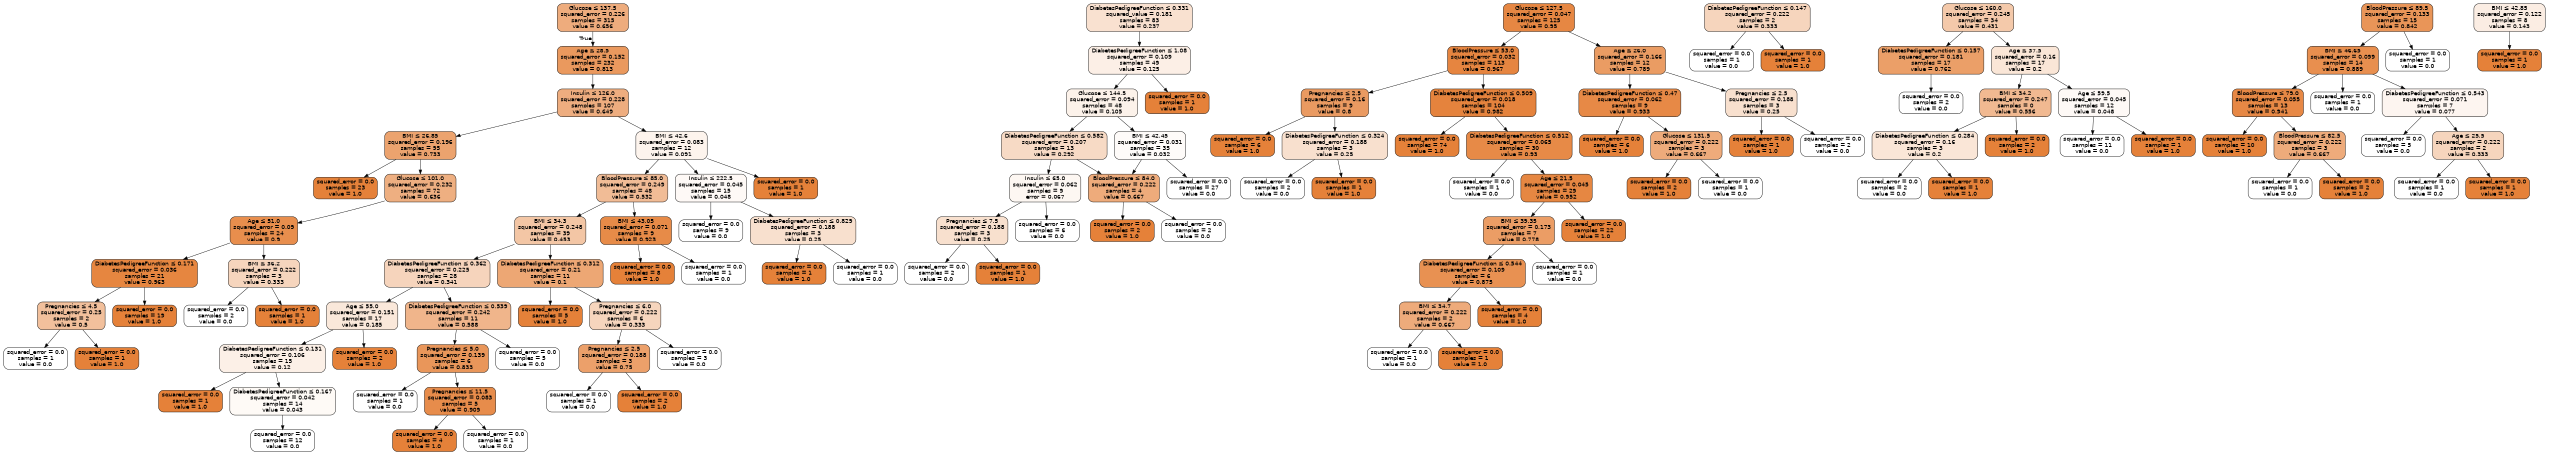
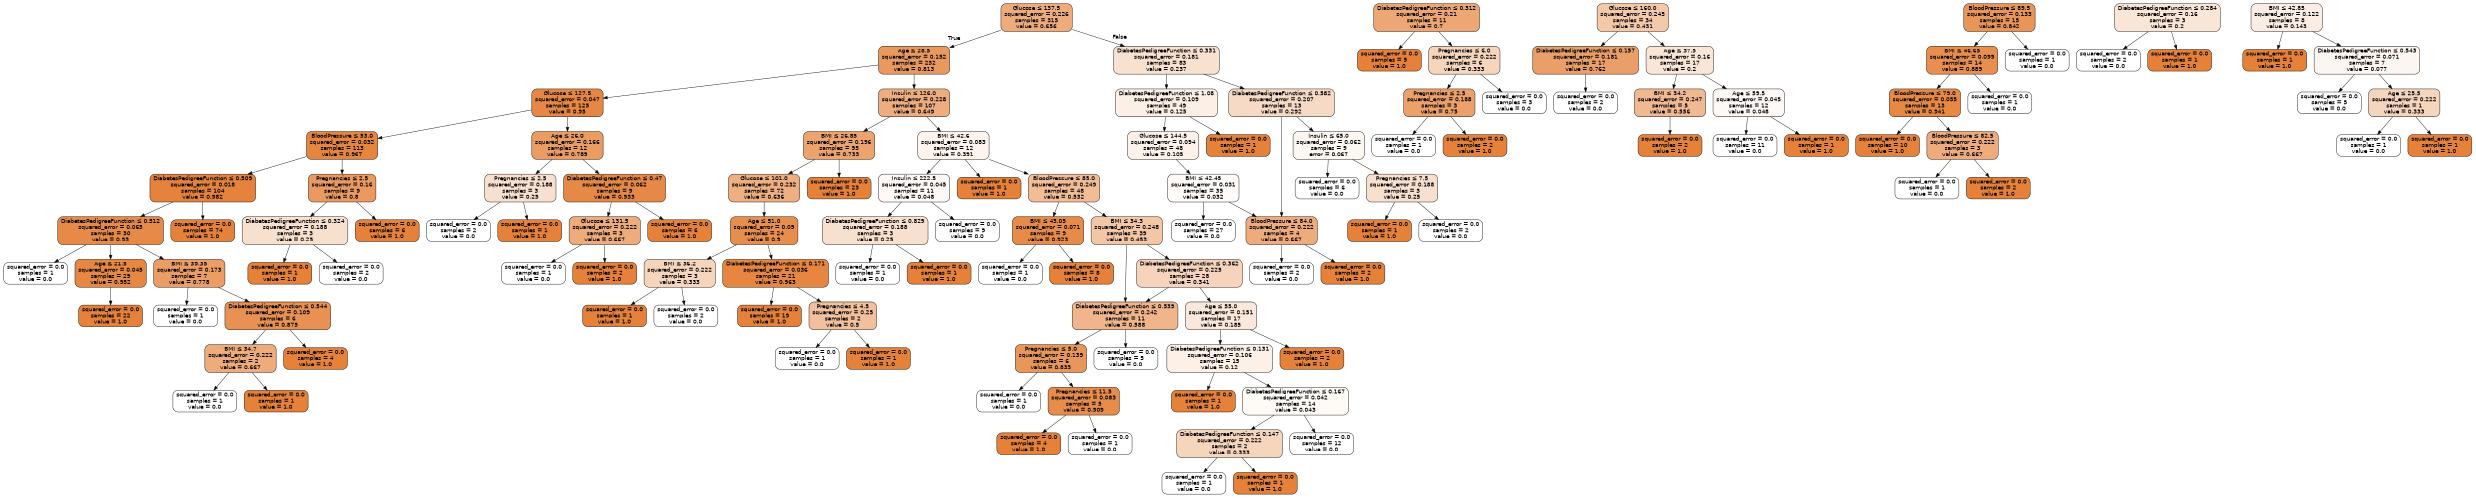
node "DiabetesPedigreeFunction ≤ 0.331": text "squared_value = 0.181" -> "squared_error = 0.181"
edge "Glucose ≤ 137.5" -> "DiabetesPedigreeFunction ≤ 0.331": added
edge "Age ≤ 28.5" -> "Glucose ≤ 127.5": added
edge "BMI ≤ 46.65" -> "DiabetesPedigreeFunction ≤ 0.543": now "BMI ≤ 42.85" -> "DiabetesPedigreeFunction ≤ 0.543"
node "BMI ≤ 34.2": text "samples = 0" -> "samples = 5"
edge "Glucose ≤ 144.5" -> "DiabetesPedigreeFunction ≤ 0.582": now "DiabetesPedigreeFunction ≤ 0.331" -> "DiabetesPedigreeFunction ≤ 0.582"
edge "BMI ≤ 34.2" -> "DiabetesPedigreeFunction ≤ 0.284": removed
node "Age ≤ 25.5": text "samples = 2" -> "samples = 1"
node "BMI ≤ 42.6": text "value = 0.091" -> "value = 0.391"
node "Insulin ≤ 222.5": text "samples = 15" -> "samples = 11"
edge "Age ≤ 21.5" -> "BMI ≤ 39.35": now "DiabetesPedigreeFunction ≤ 0.512" -> "BMI ≤ 39.35"
edge "BMI ≤ 34.3" -> "DiabetesPedigreeFunction ≤ 0.312": now "BMI ≤ 34.3" -> "DiabetesPedigreeFunction ≤ 0.539"
node "DiabetesPedigreeFunction ≤ 0.312": text "value = 0.1" -> "value = 0.7"
edge "DiabetesPedigreeFunction ≤ 0.167" -> "DiabetesPedigreeFunction ≤ 0.147": added
